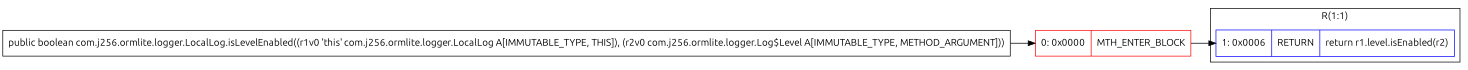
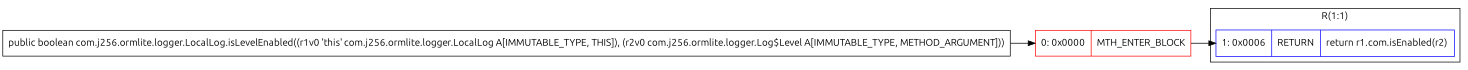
node "1: 0x0006": text "return r1.level.isEnabled(r2)" -> "return r1.com.isEnabled(r2)"
